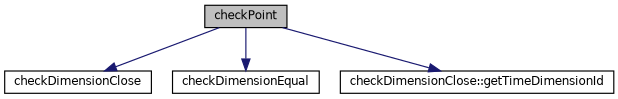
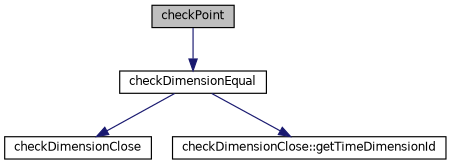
edge "checkPoint" -> "checkDimensionClose": now "checkDimensionEqual" -> "checkDimensionClose"
edge "checkPoint" -> "checkDimensionClose::getTimeDimensionId": now "checkDimensionEqual" -> "checkDimensionClose::getTimeDimensionId"
